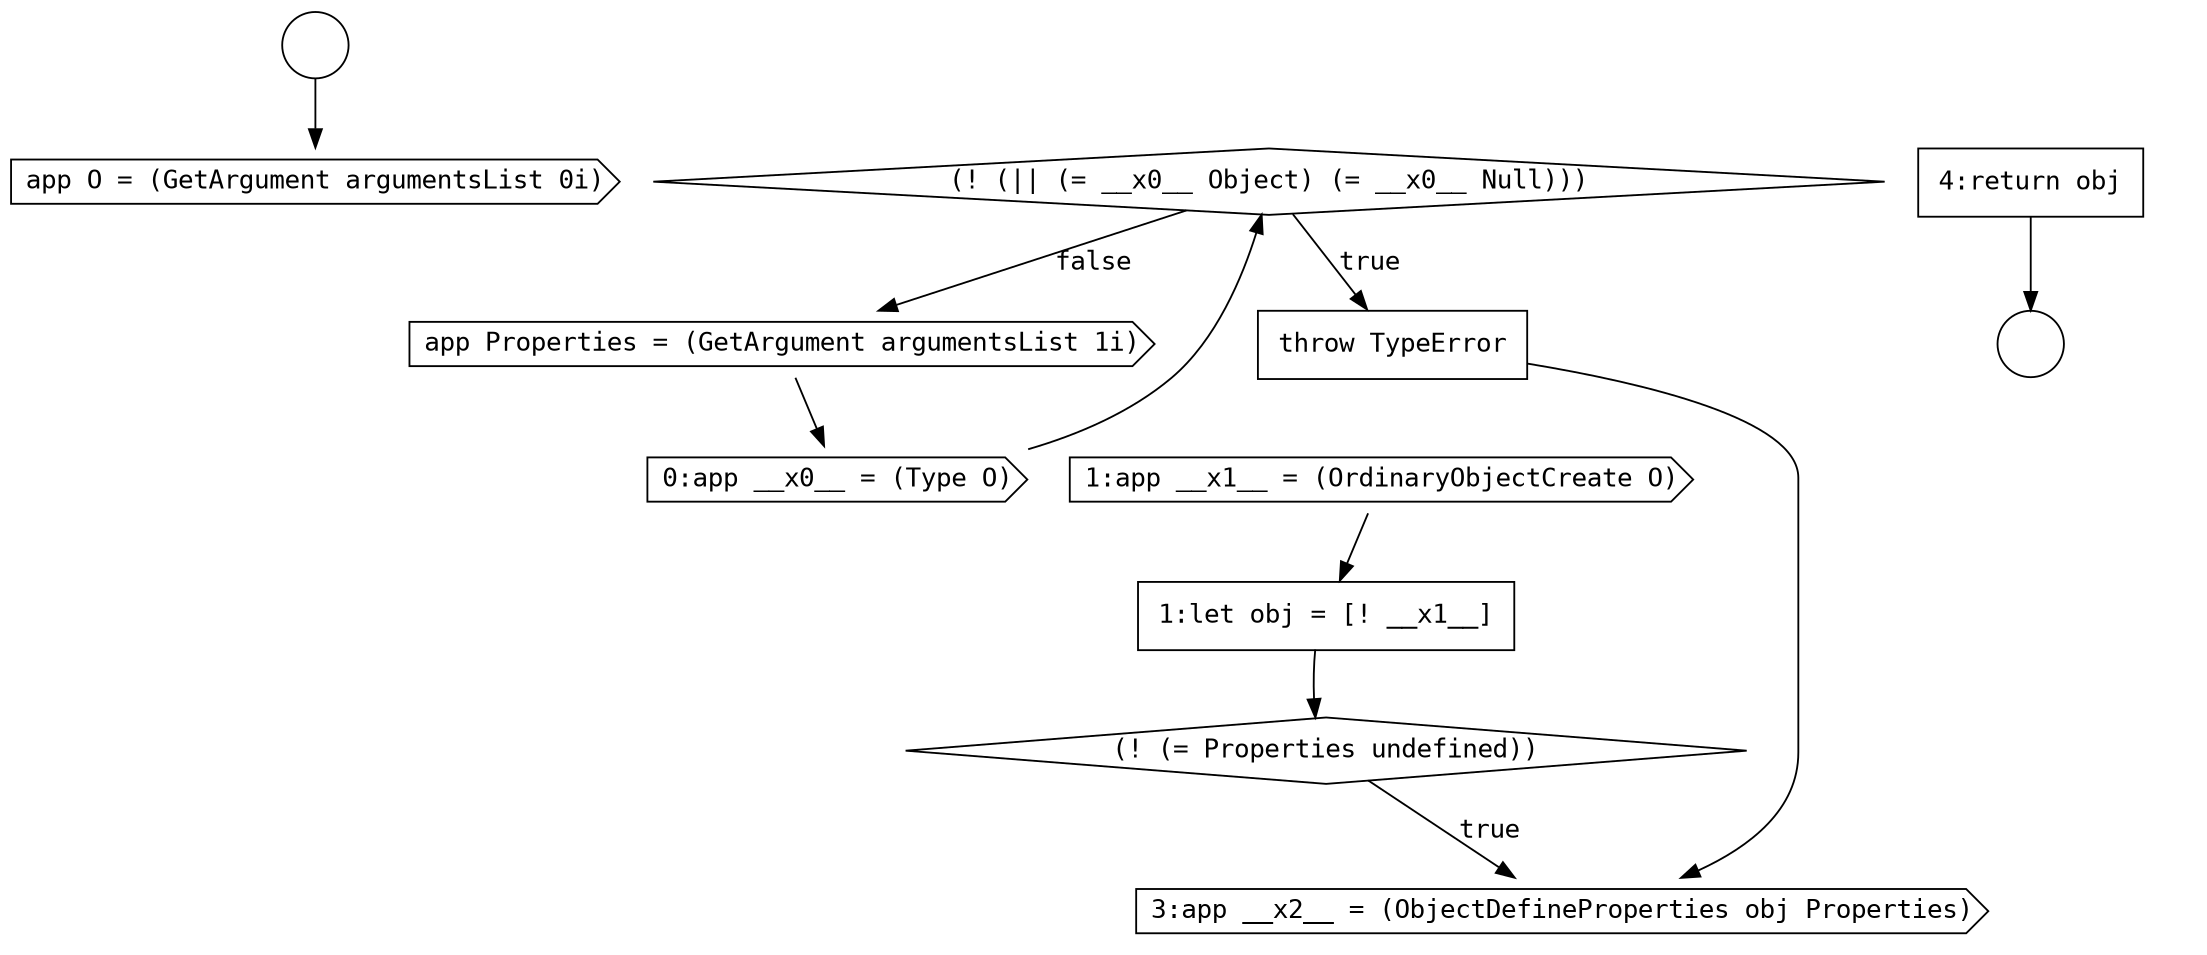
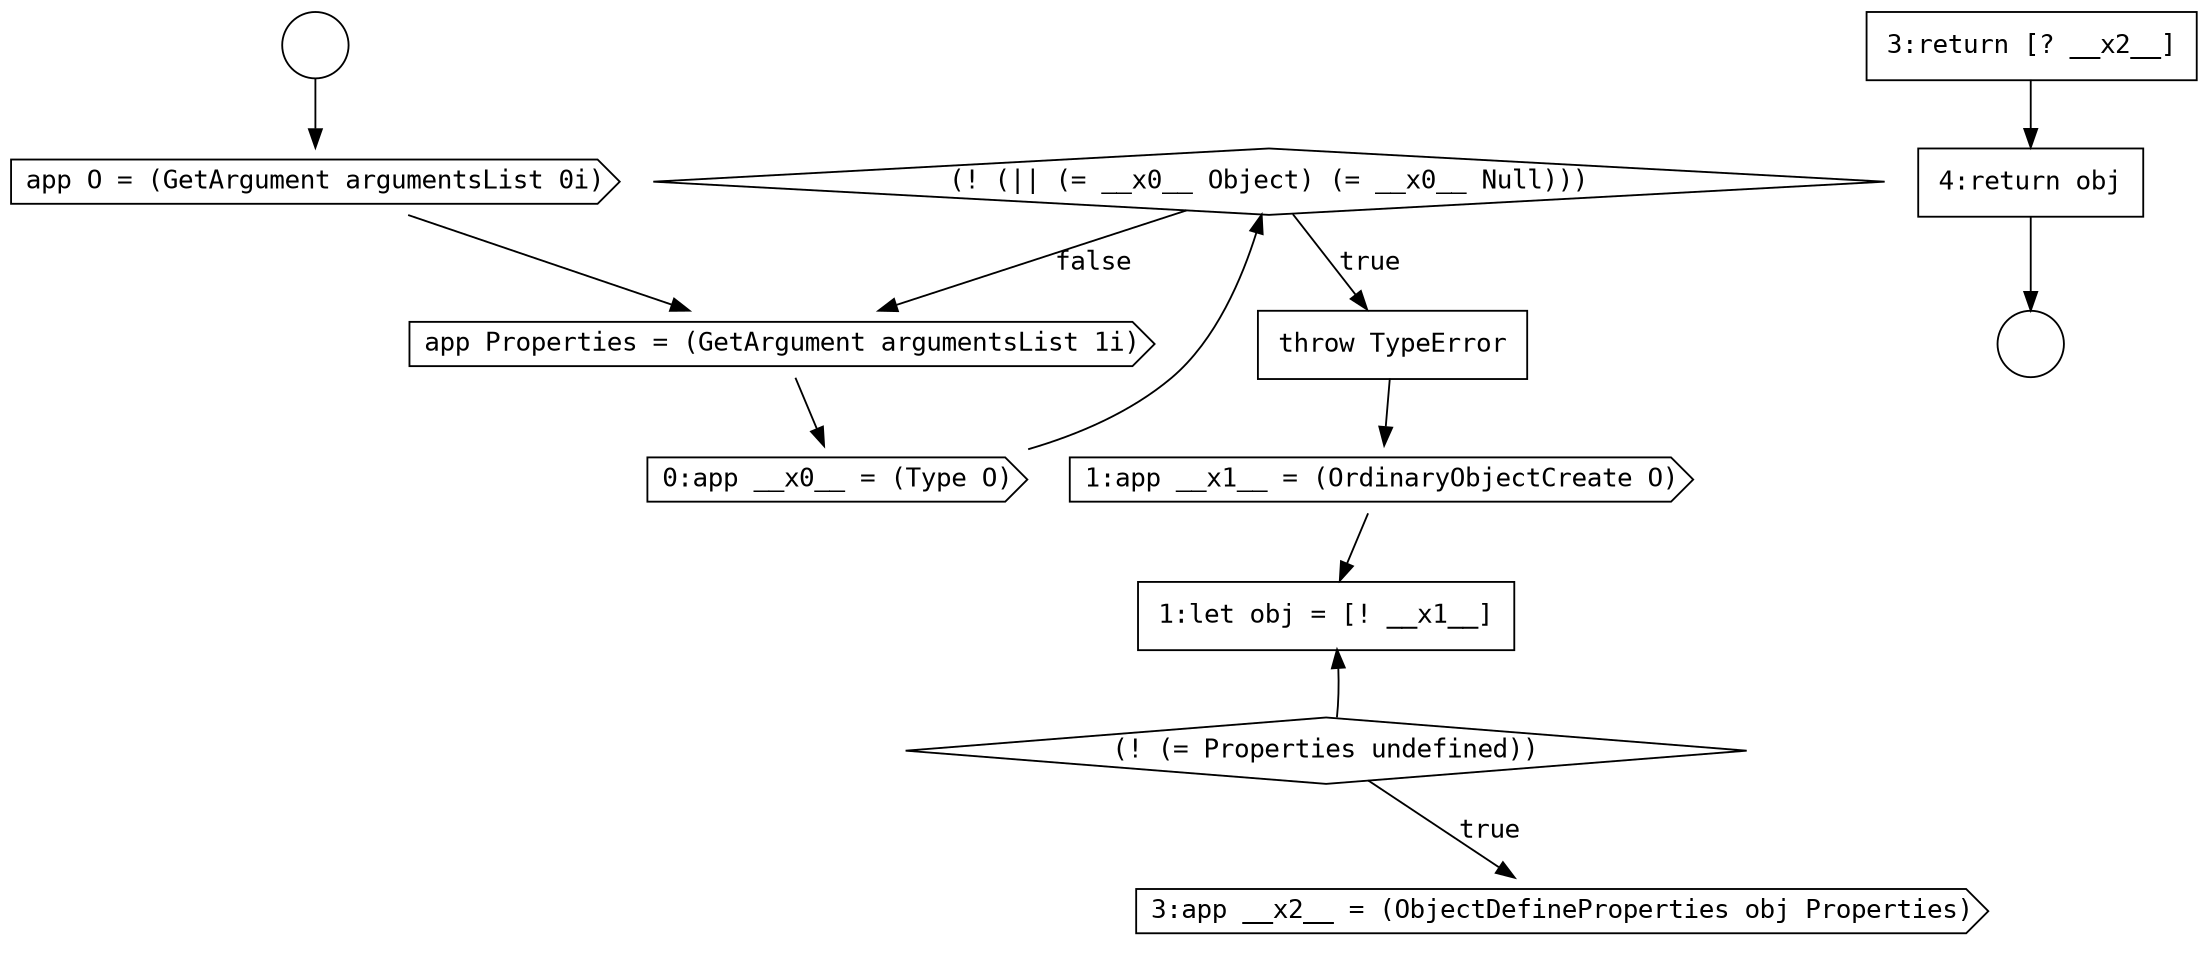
node "3:return [? __x2__]": added
edge "app O = (GetArgument argumentsList 0i)" -> "app Properties = (GetArgument argumentsList 1i)": added
edge "throw TypeError" -> "3:app __x2__ = (ObjectDefineProperties obj Properties)": now "throw TypeError" -> "1:app __x1__ = (OrdinaryObjectCreate O)"
edge "1:let obj = [! __x1__]" -> "(! (= Properties undefined))": reversed
